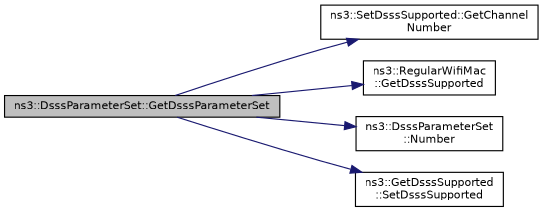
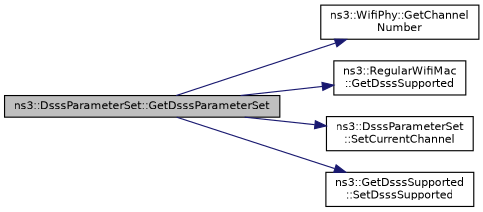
node "ns3::SetDsssSupported::GetChannel Number": label "ns3::SetDsssSupported::GetChannel Number" -> "ns3::WifiPhy::GetChannel Number"
node "ns3::DsssParameterSet ::Number": label "ns3::DsssParameterSet ::Number" -> "ns3::DsssParameterSet ::SetCurrentChannel"
